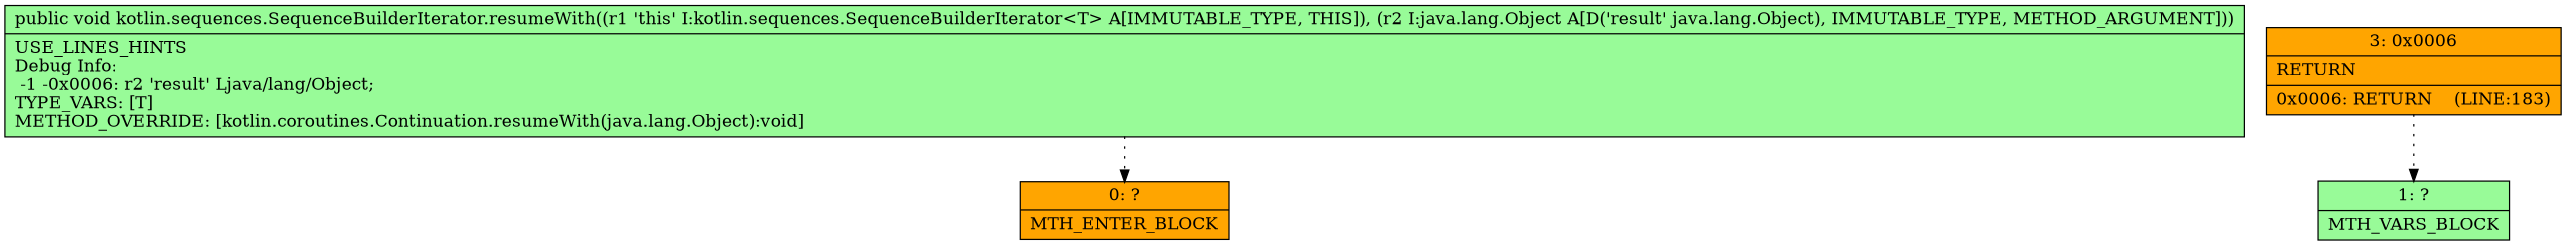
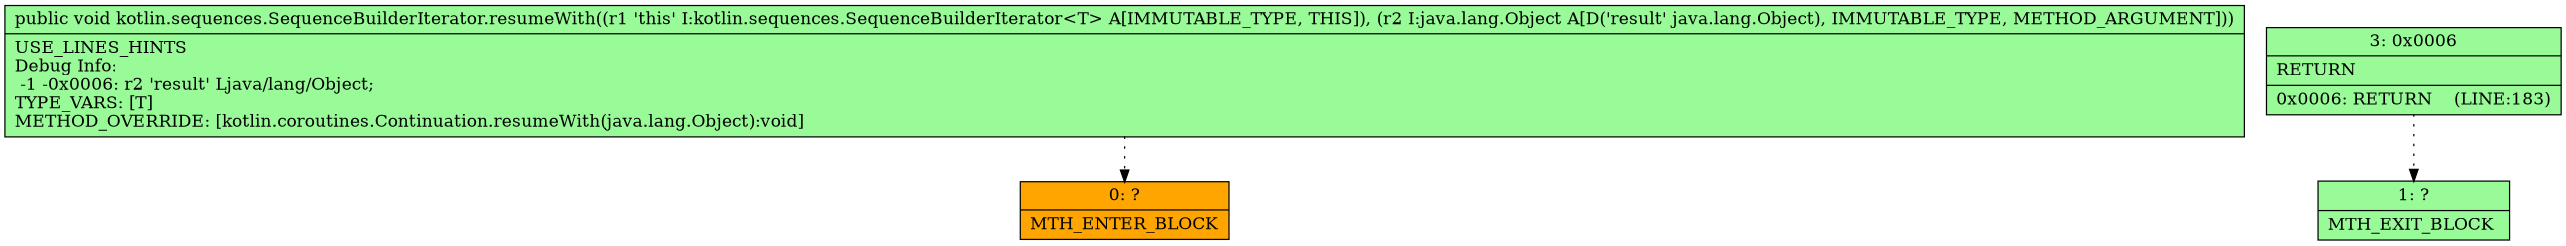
node "3: 0x0006": fillcolor orange -> palegreen
node "1: ?": text "MTH_VARS_BLOCK" -> "MTH_EXIT_BLOCK"
